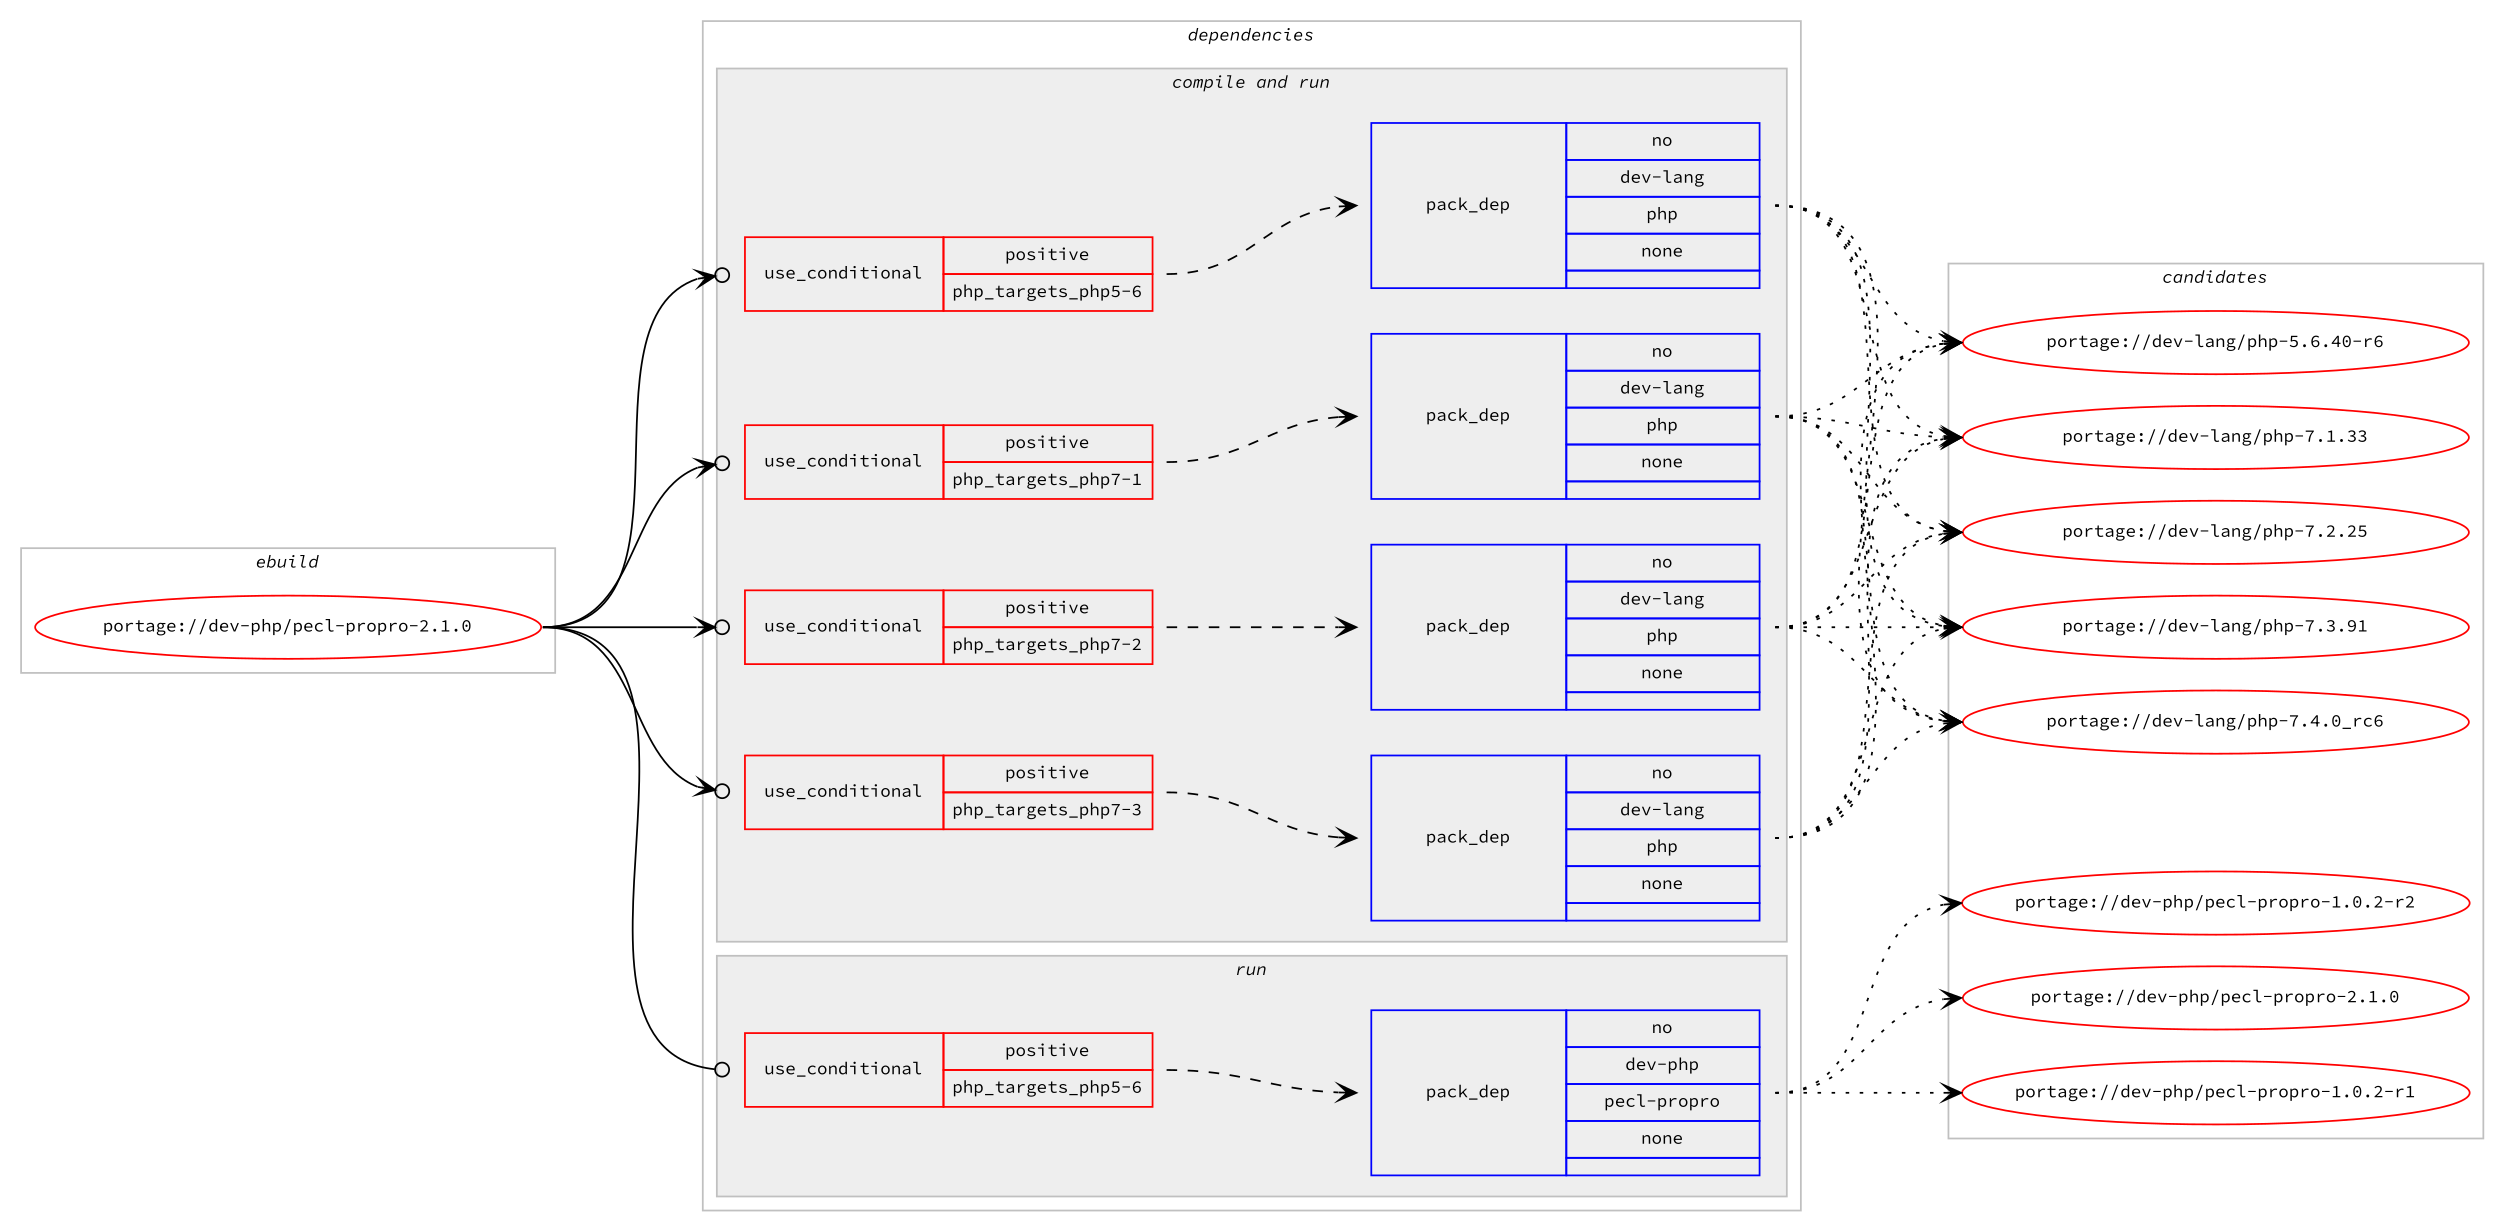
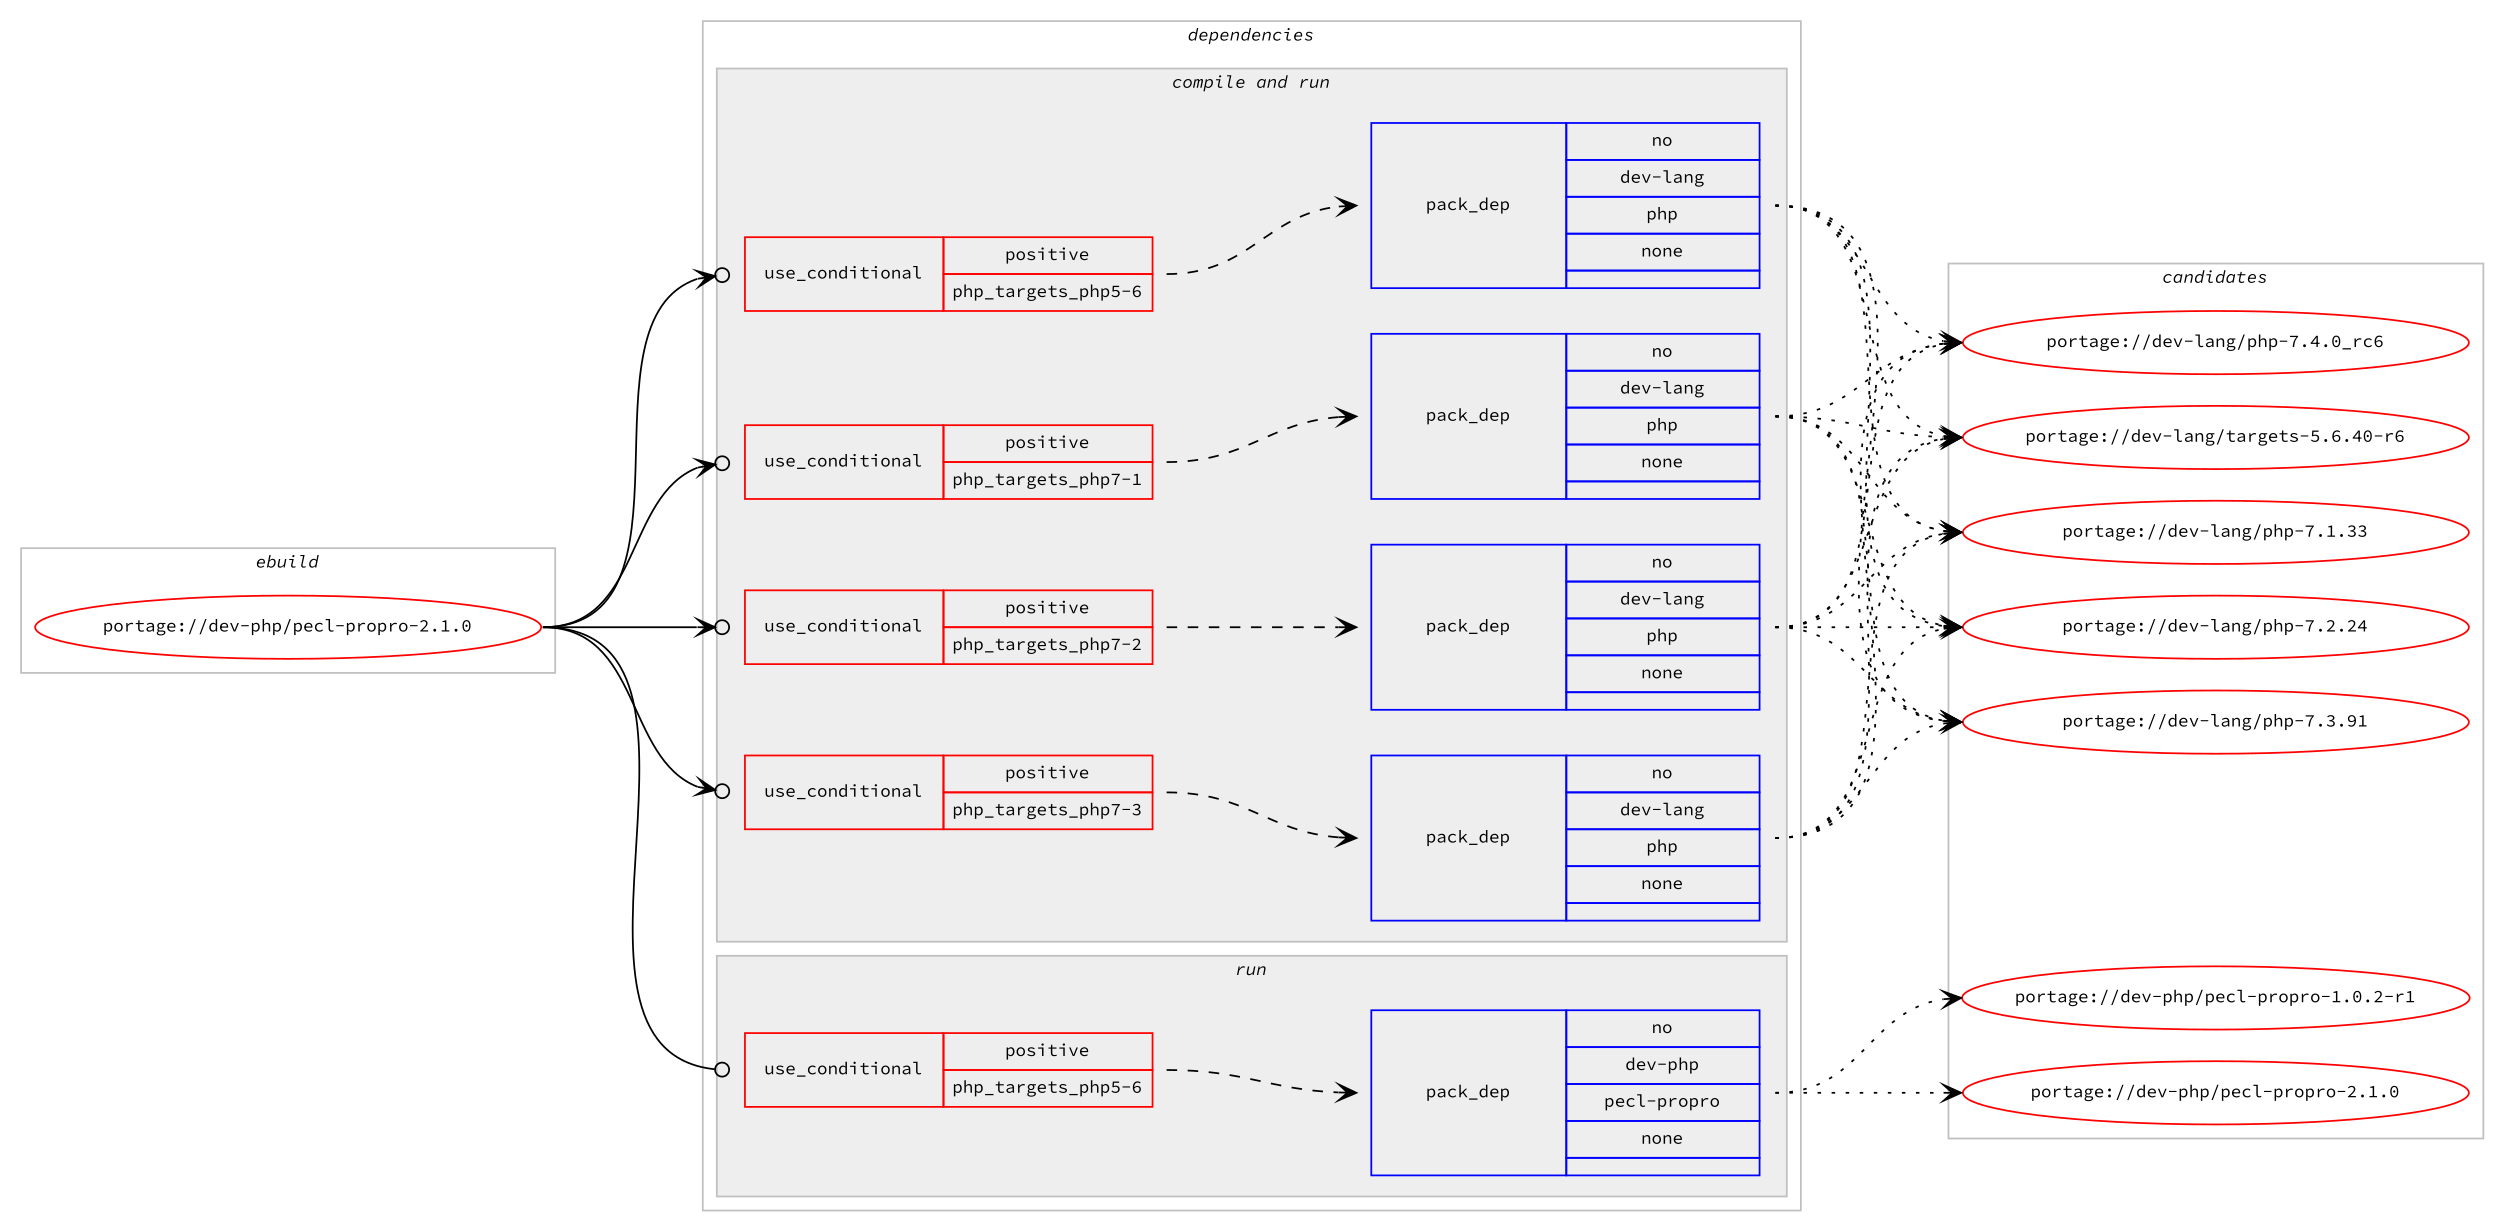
node "portage://dev-lang/php-5.6.40-r6": label "portage://dev-lang/php-5.6.40-r6" -> "portage://dev-lang/targets-5.6.40-r6"
node "portage://dev-lang/php-7.2.25": label "portage://dev-lang/php-7.2.25" -> "portage://dev-lang/php-7.2.24"
node "portage://dev-php/pecl-propro-1.0.2-r2": removed
